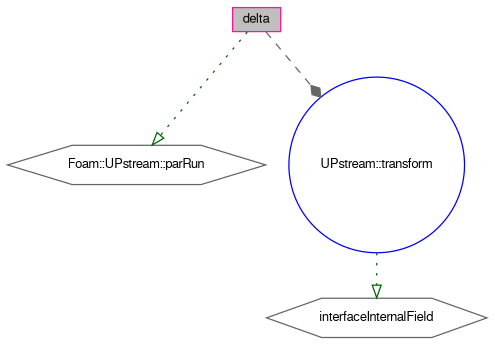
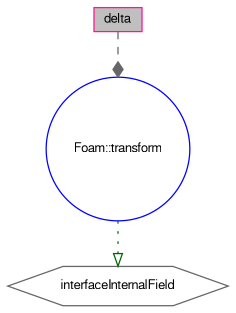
node "Foam::UPstream::parRun": removed
node "UPstream::transform": label "UPstream::transform" -> "Foam::transform"
